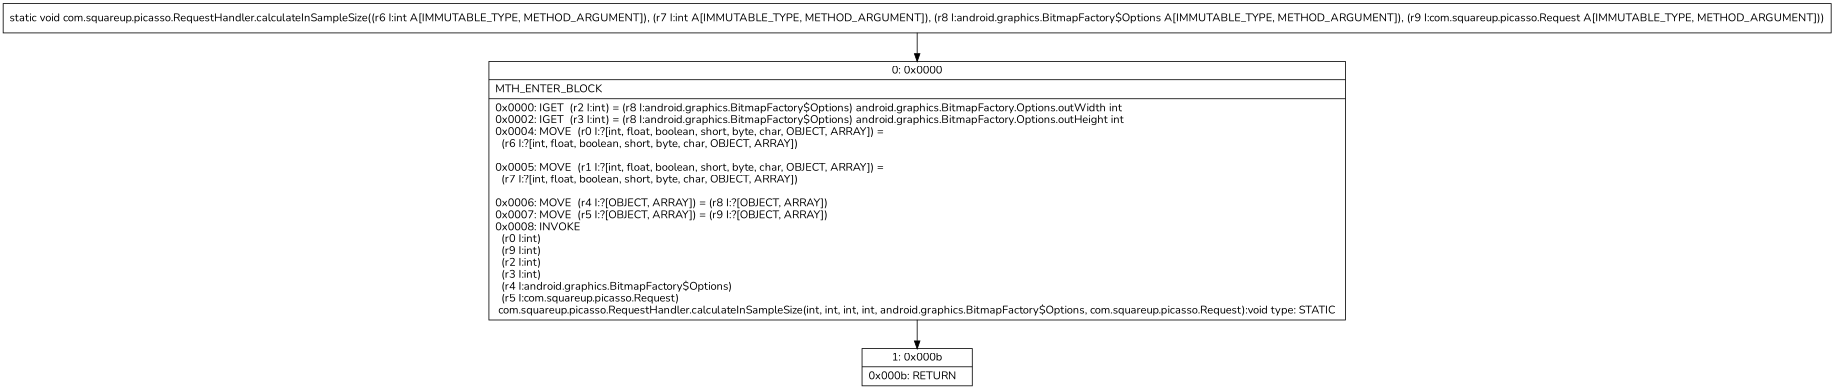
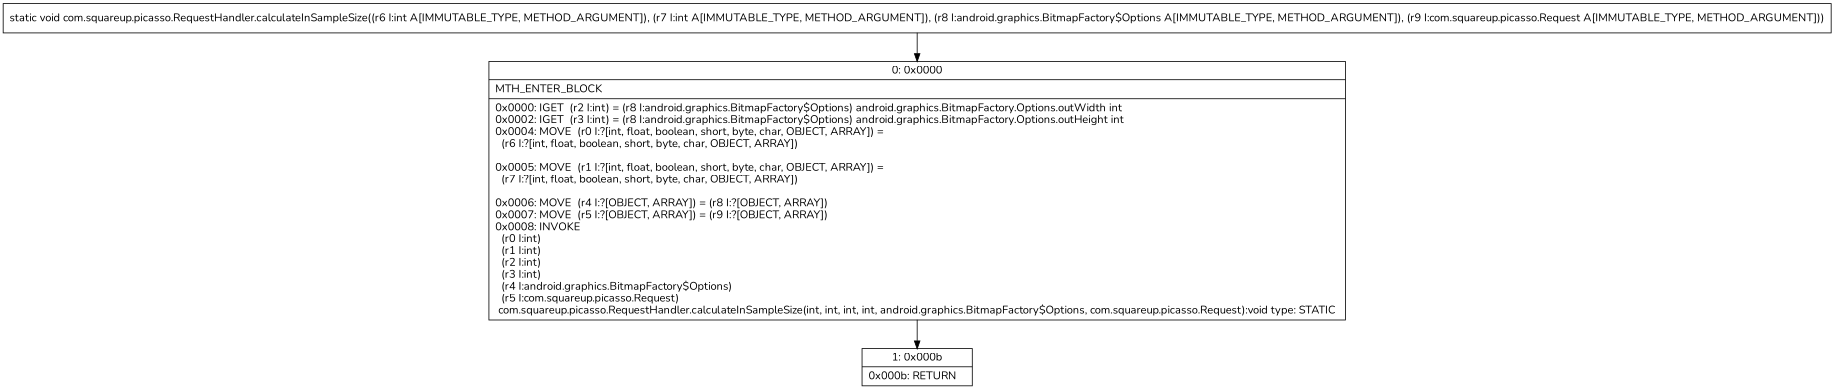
node "0: 0x0000": text "(r9 I:int)" -> "(r1 I:int)"
